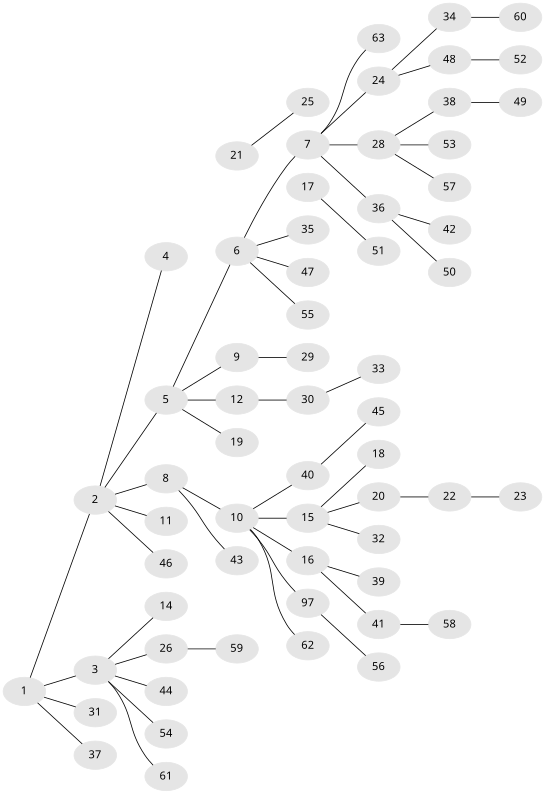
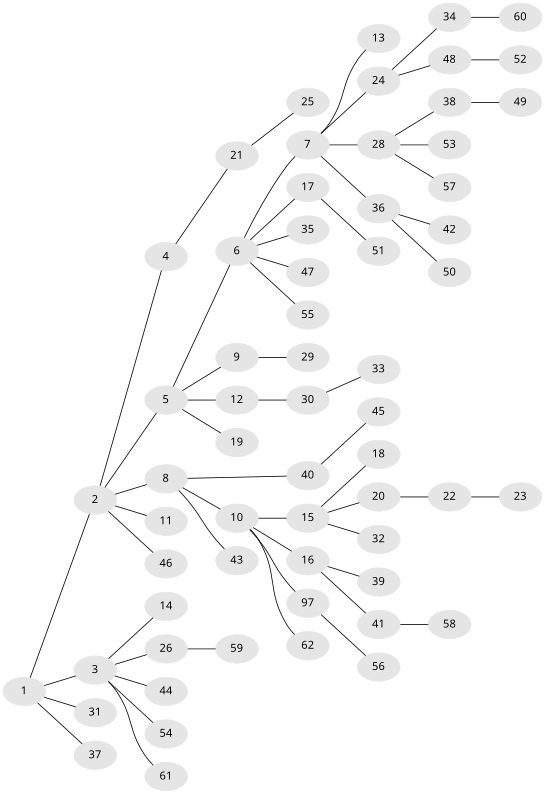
node "63": label "63" -> "13"
edge "21" -- "4": added
edge "17" -- "6": added
edge "40" -- "10": now "40" -- "8"
